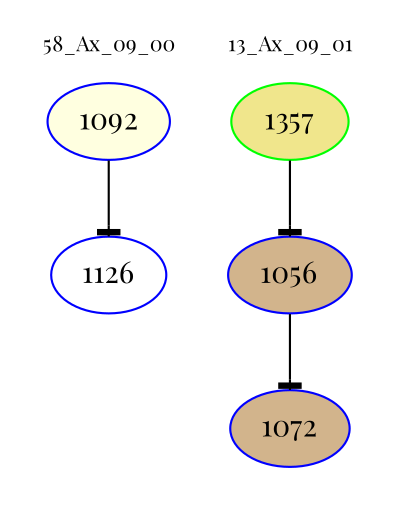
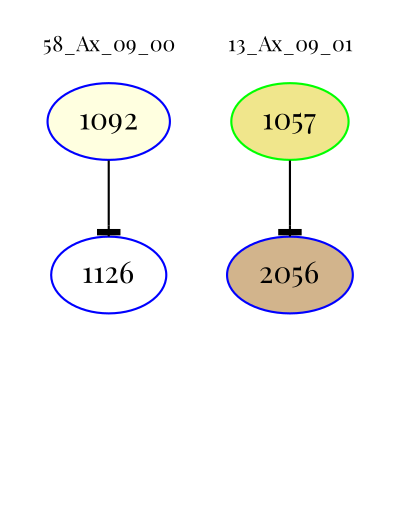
node "1357": label "1357" -> "1057"
node "1056": label "1056" -> "2056"
node "1072": removed
